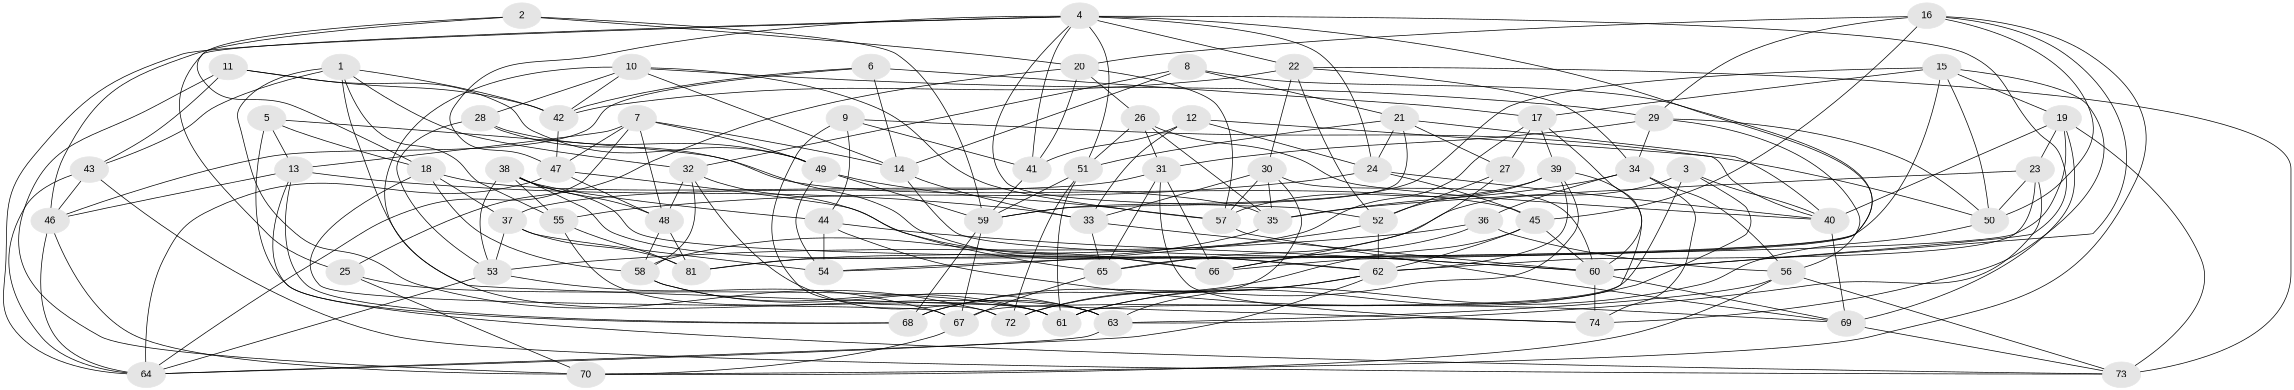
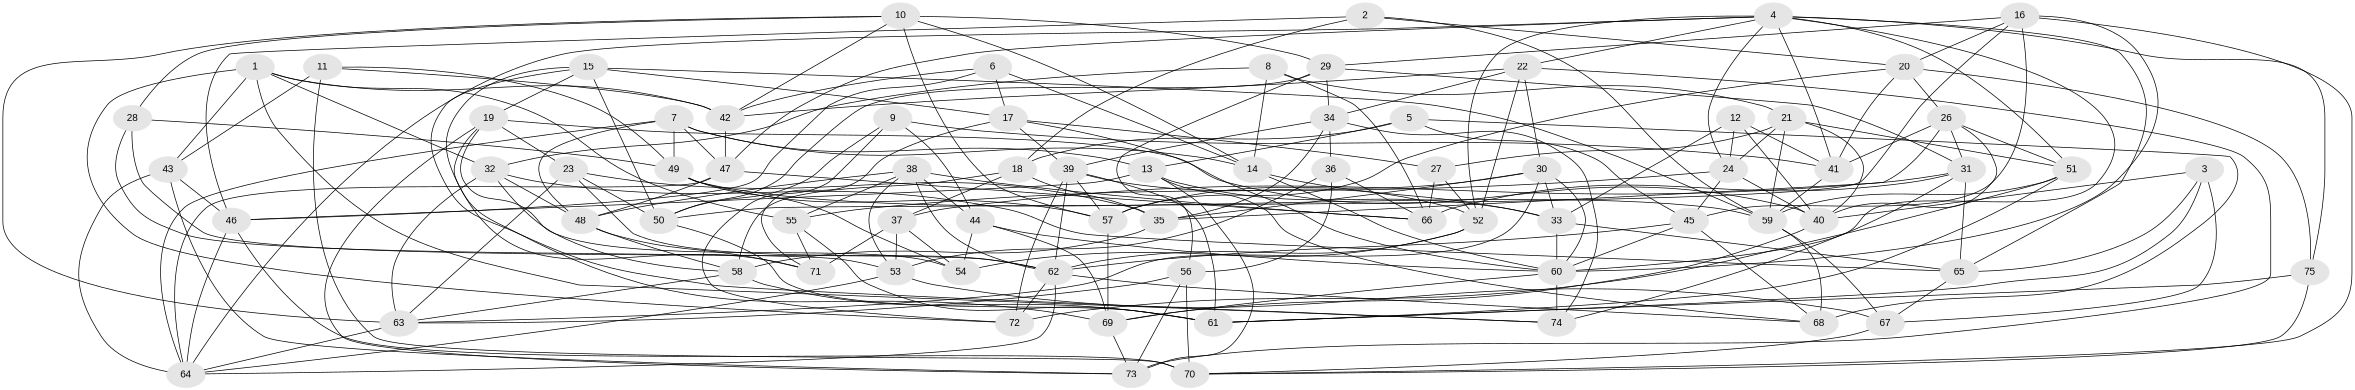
edge "26" -- "41": added
edge "34" -- "56": now "34" -- "39"
node "25": label "25" -> "75"
node "81": label "81" -> "71"
edge "18" -- "67": removed
